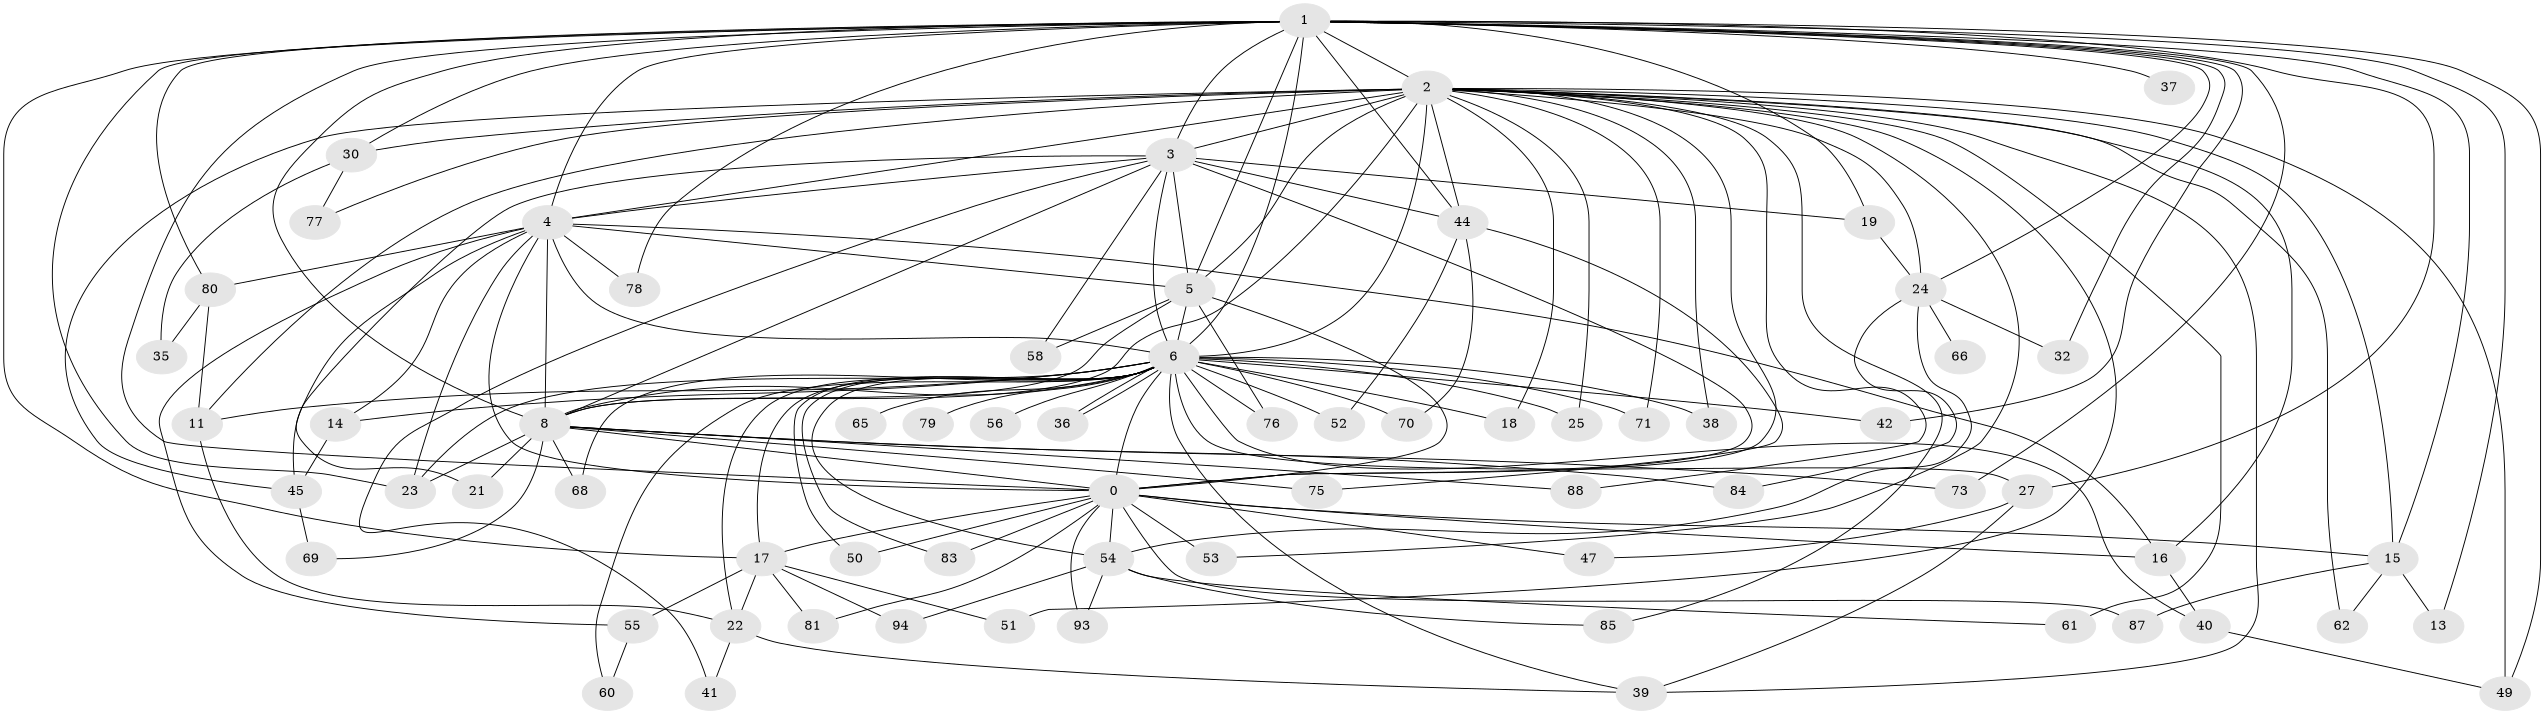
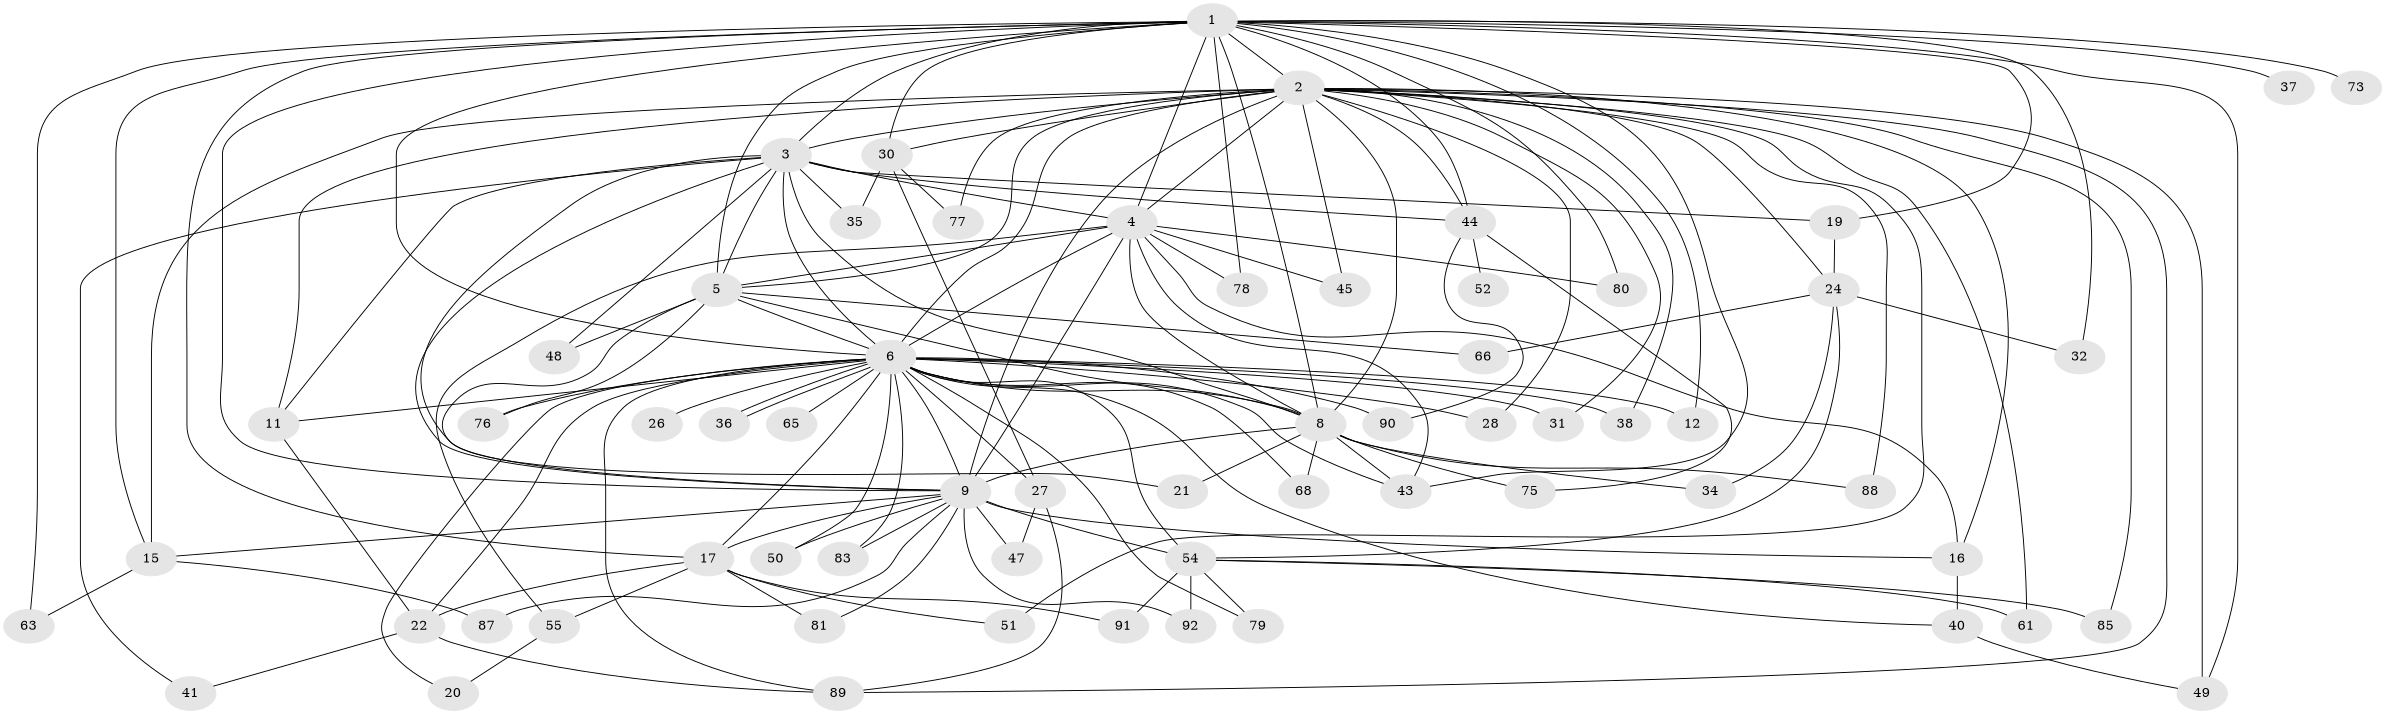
edge "1" -- "27": now "30" -- "27"
edge "1" -- "24": removed
edge "80" -- "35": now "3" -- "35"
edge "5" -- "66": added
edge "80" -- "11": now "3" -- "11"
node "58": label "58" -> "48"
edge "6" -- "52": removed
node "14": removed
node "56": label "56" -> "26"
node "70": label "70" -> "90"
node "18": removed
node "25": label "25" -> "28"
node "71": label "71" -> "31"
node "42": label "42" -> "12"
edge "8" -- "73": removed
node "23": label "23" -> "43"
node "0": label "0" -> "9"
node "84": label "84" -> "34"
node "69": removed
node "53": removed
edge "54" -- "79": added
node "94": label "94" -> "91"
node "93": label "93" -> "92"
node "62": removed
node "13": label "13" -> "63"
node "60": label "60" -> "20"
node "39": label "39" -> "89"
